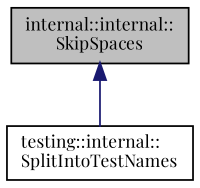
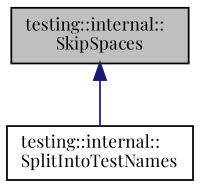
node "internal::internal:: SkipSpaces": label "internal::internal:: SkipSpaces" -> "testing::internal:: SkipSpaces"
